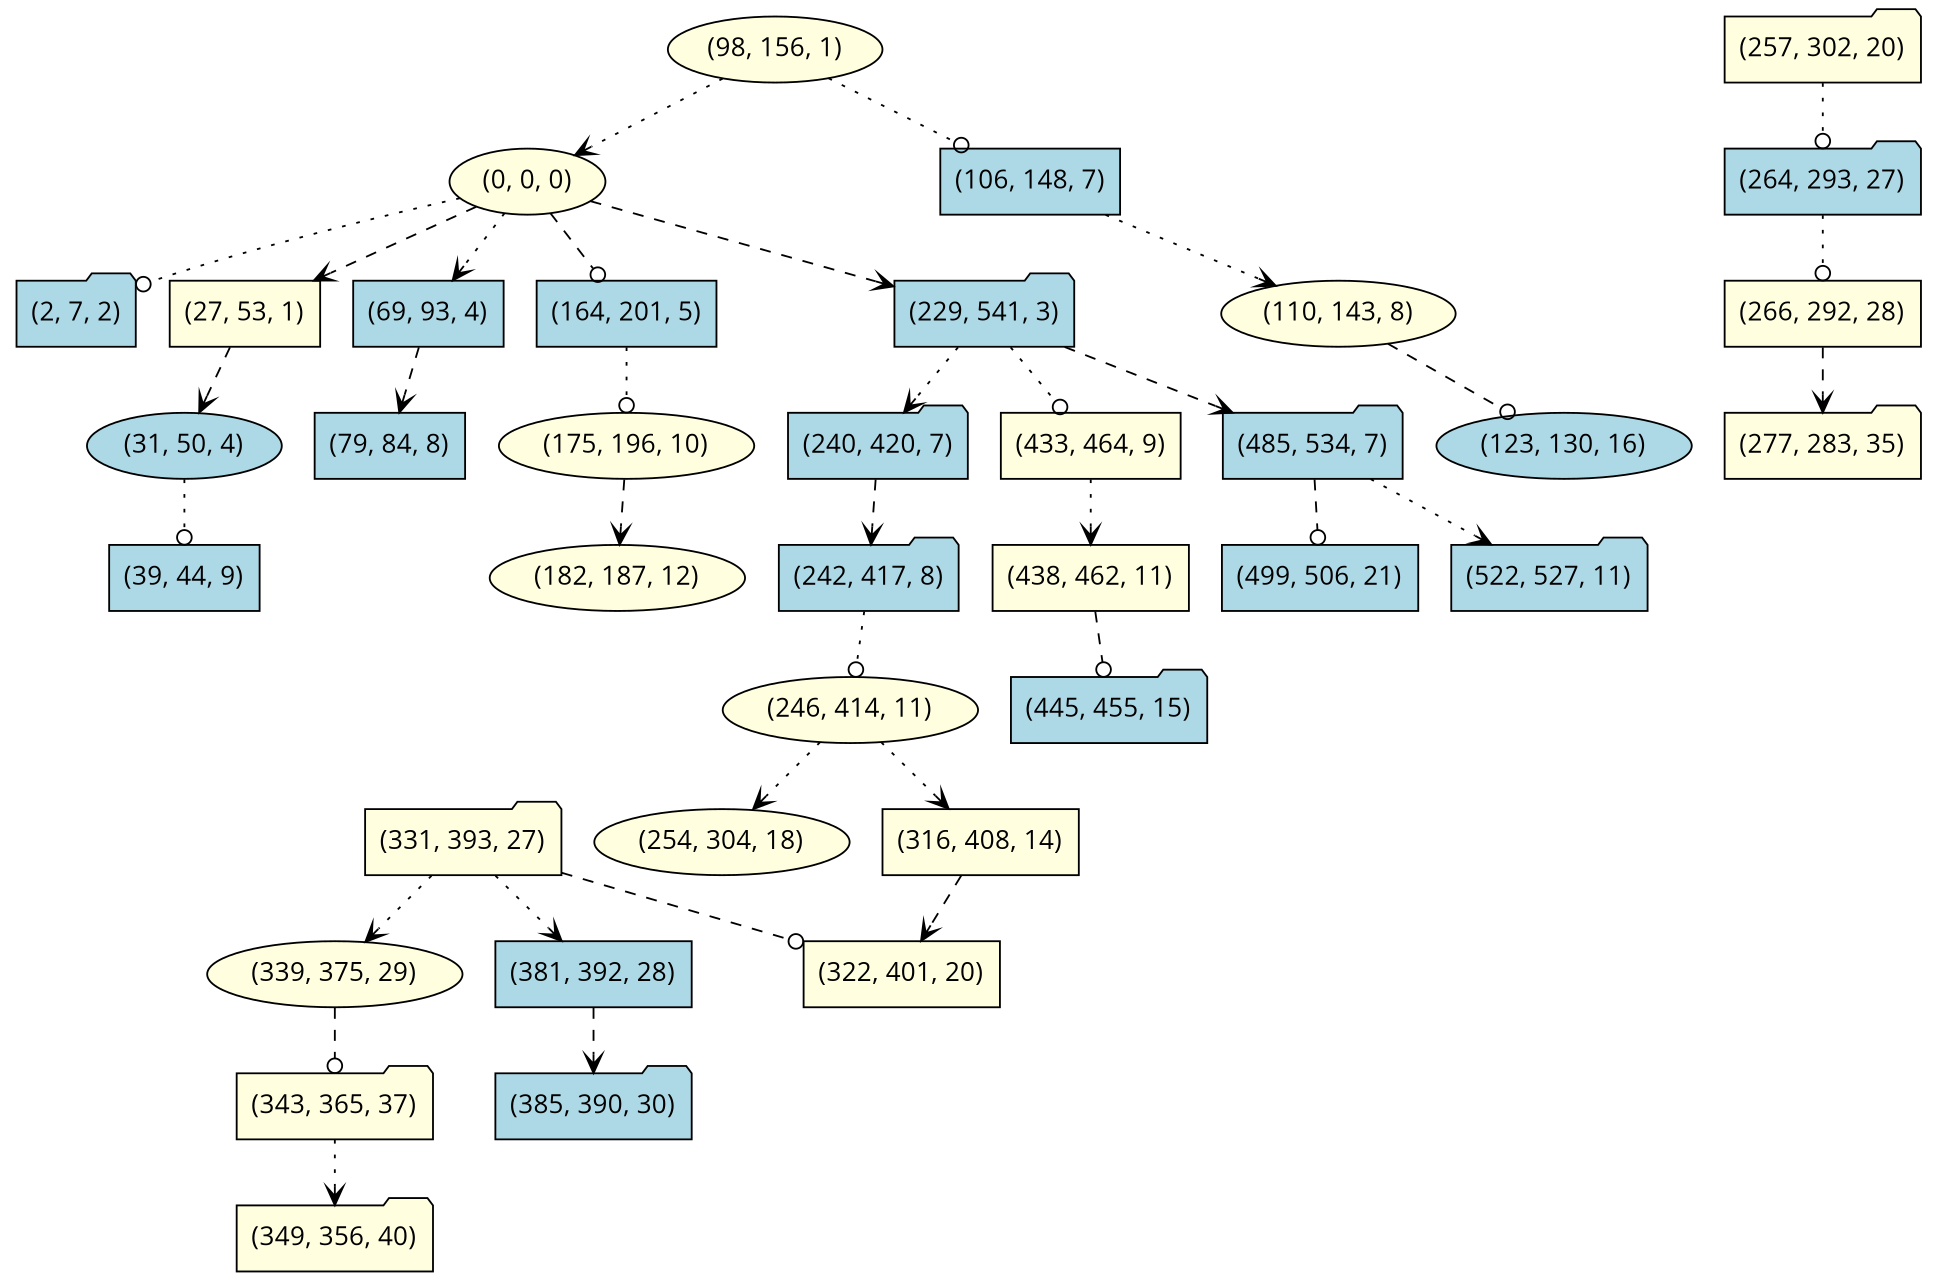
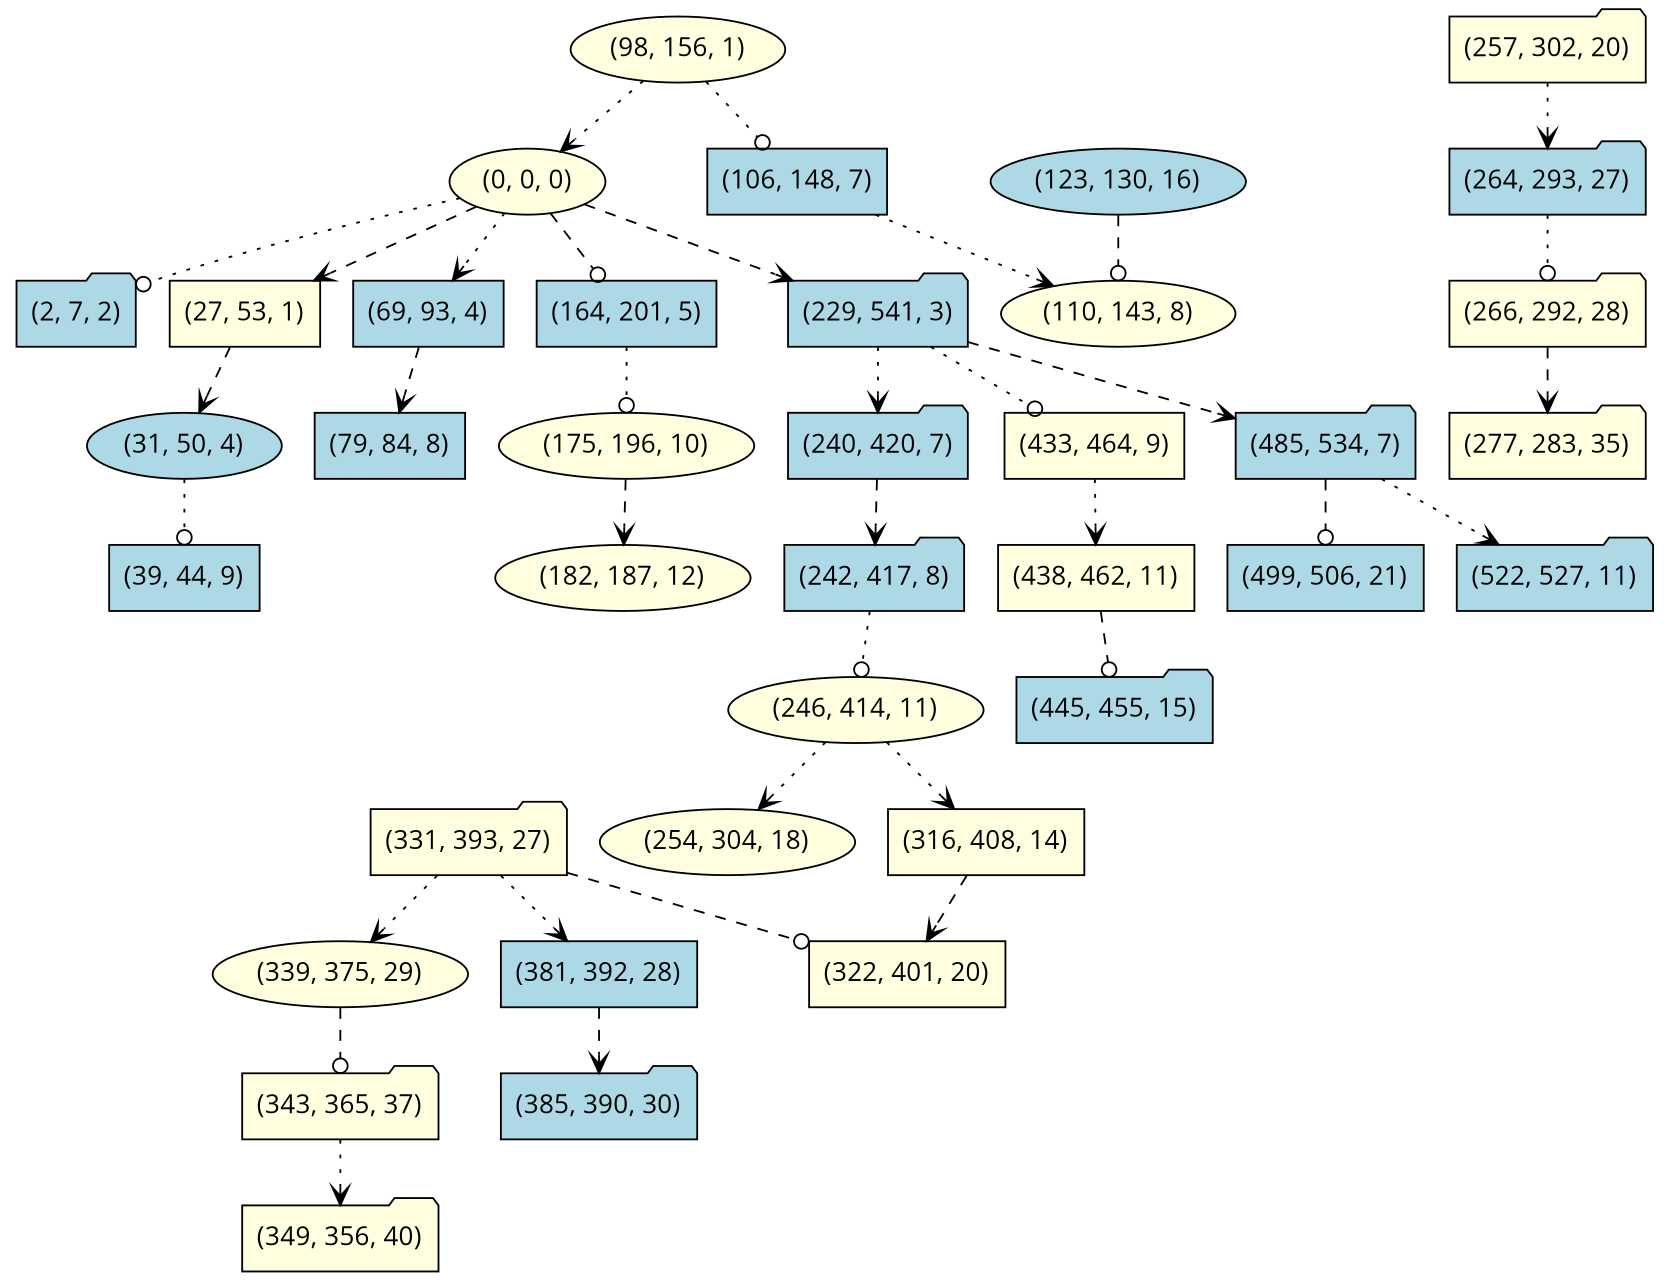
edge "(257, 302, 20)" -> "(264, 293, 27)": arrowhead odot -> vee
node "(266, 292, 28)": shape box -> folder
edge "(110, 143, 8)" -> "(123, 130, 16)": reversed
